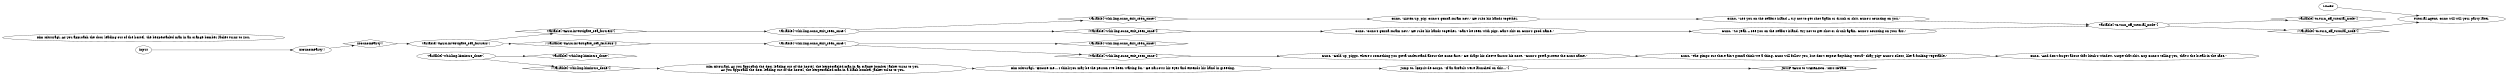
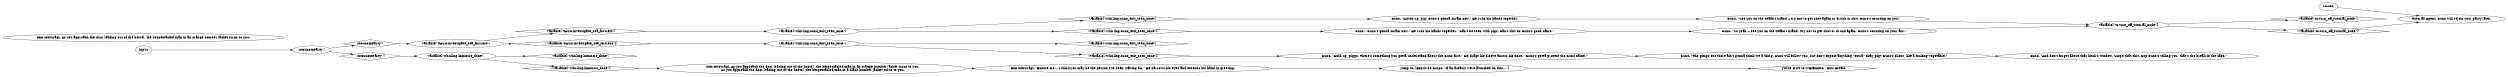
node "Tutorial Agent: Cuno will will your party later.": label "Tutorial Agent: Cuno will will your party later." -> "Tutorial Agent: Cuno will rejoin your party later."
node "!(IsCunoInParty())": added
node "JUMP TASK to WHIRLING / KIM INTRO": label "JUMP TASK to WHIRLING / KIM INTRO" -> "JUMP OUT to WHIRLING / KIM INTRO"
